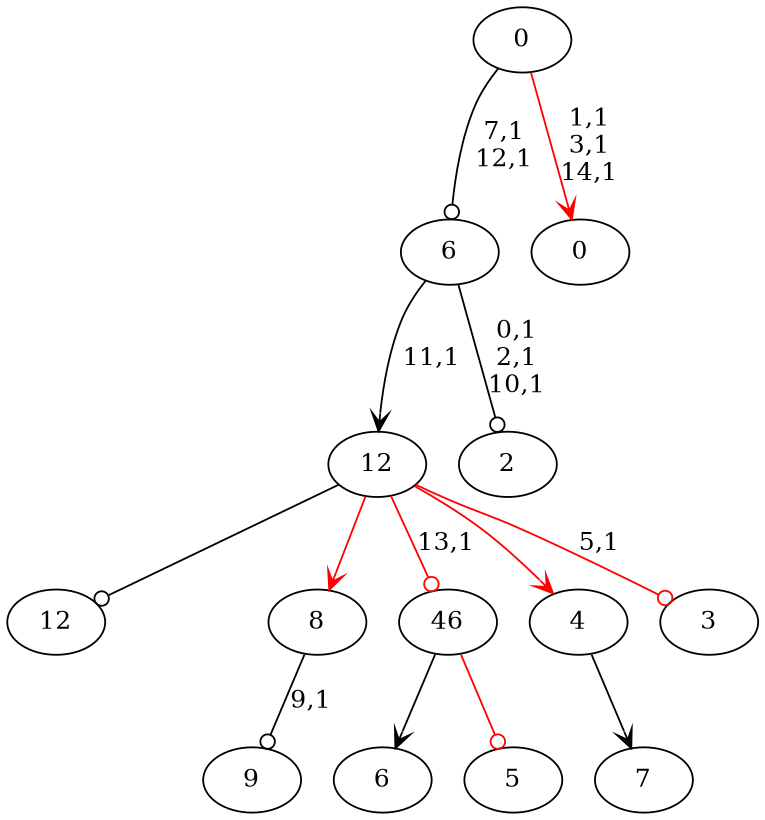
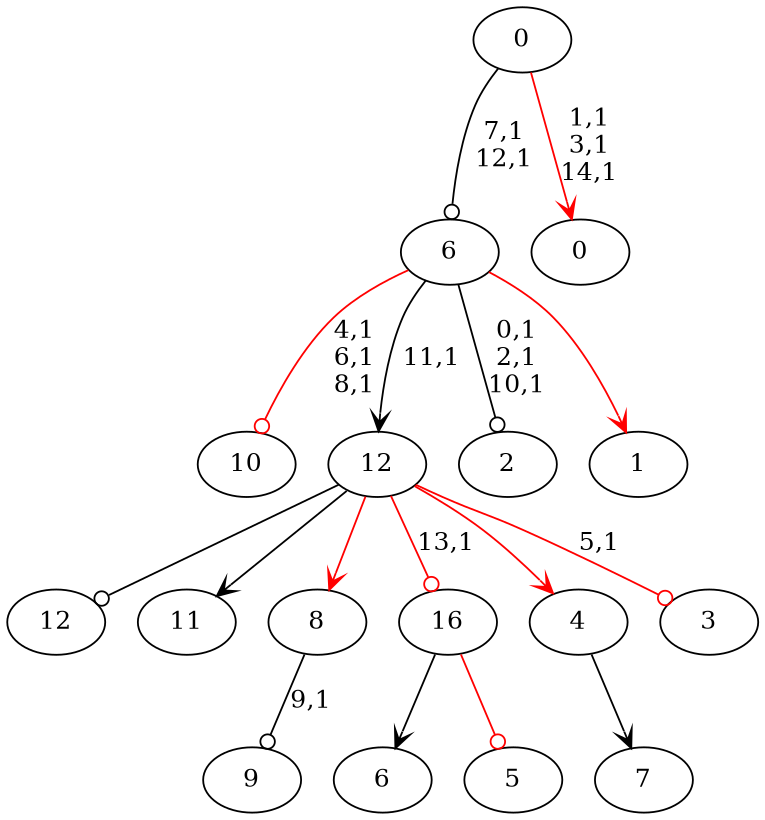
node "10": added
node "1": added
node "11": added
node "46": label "46" -> "16"
